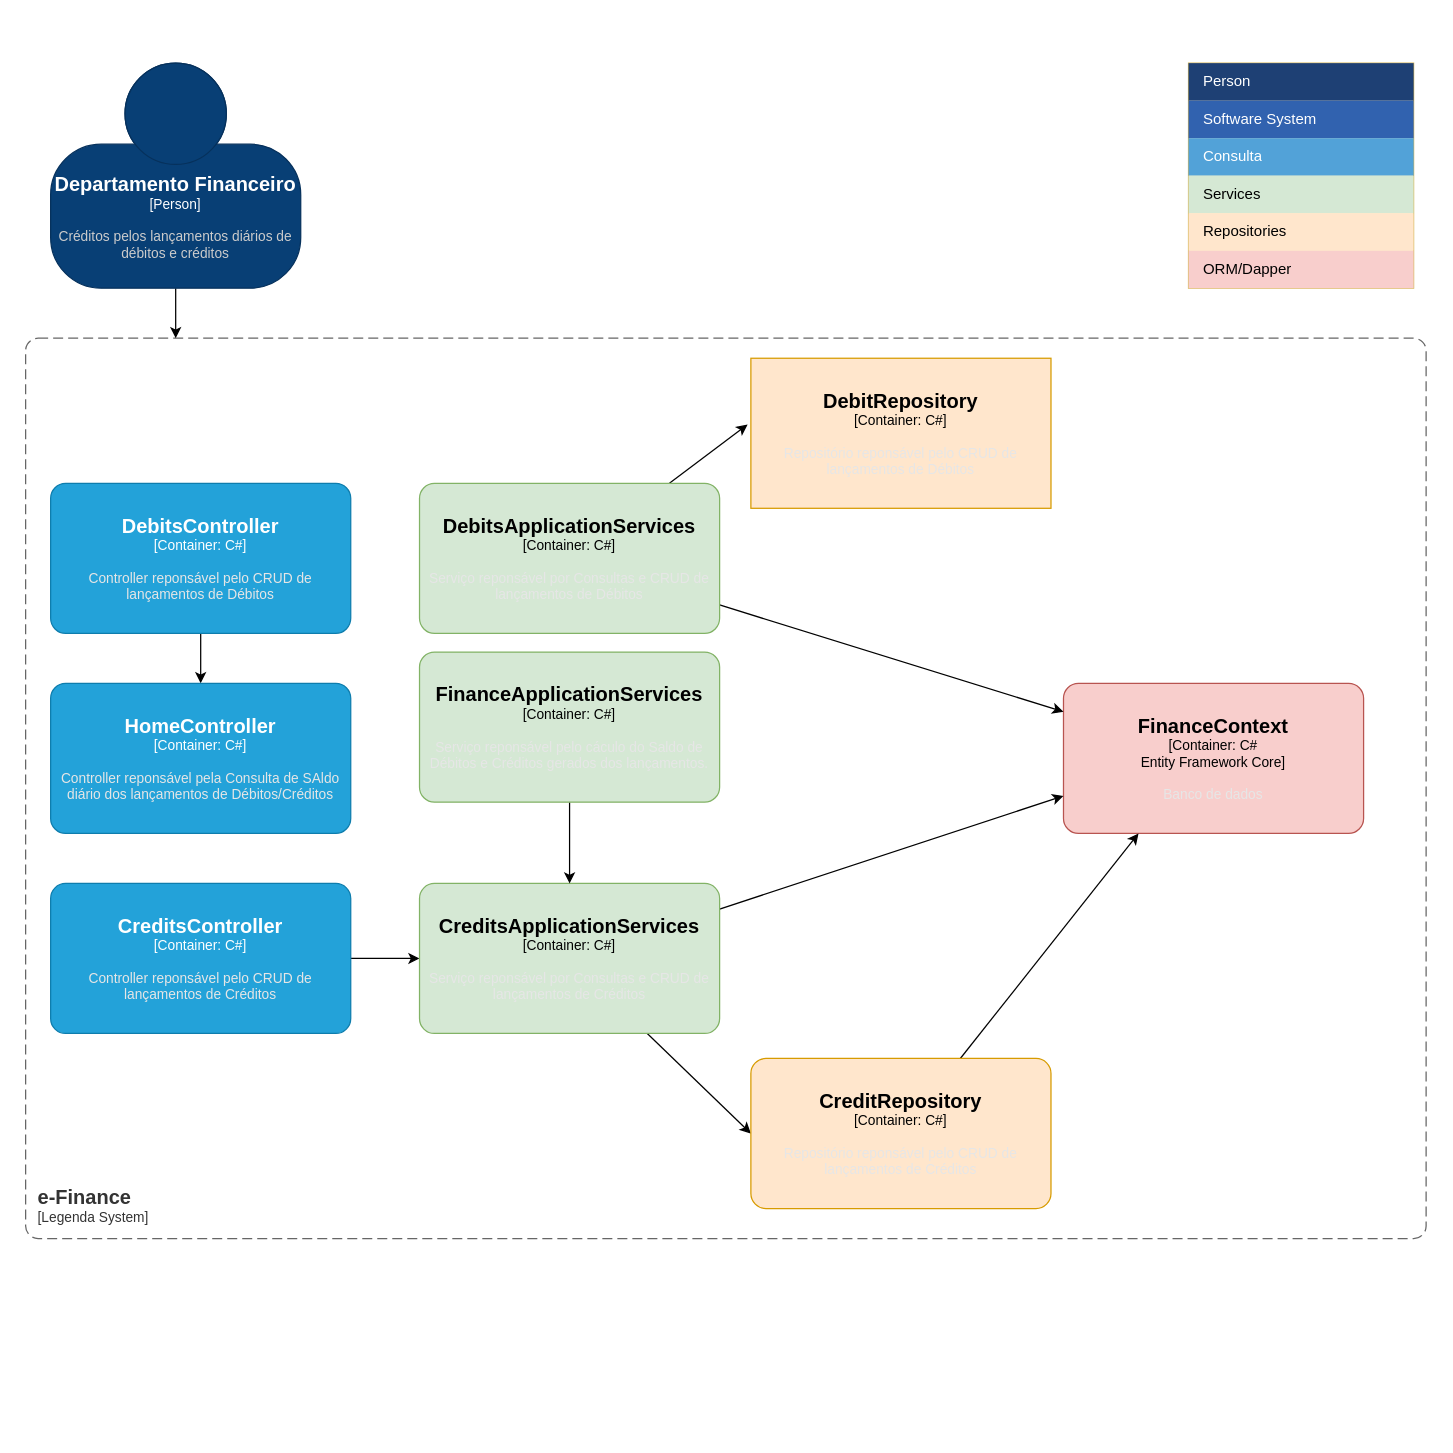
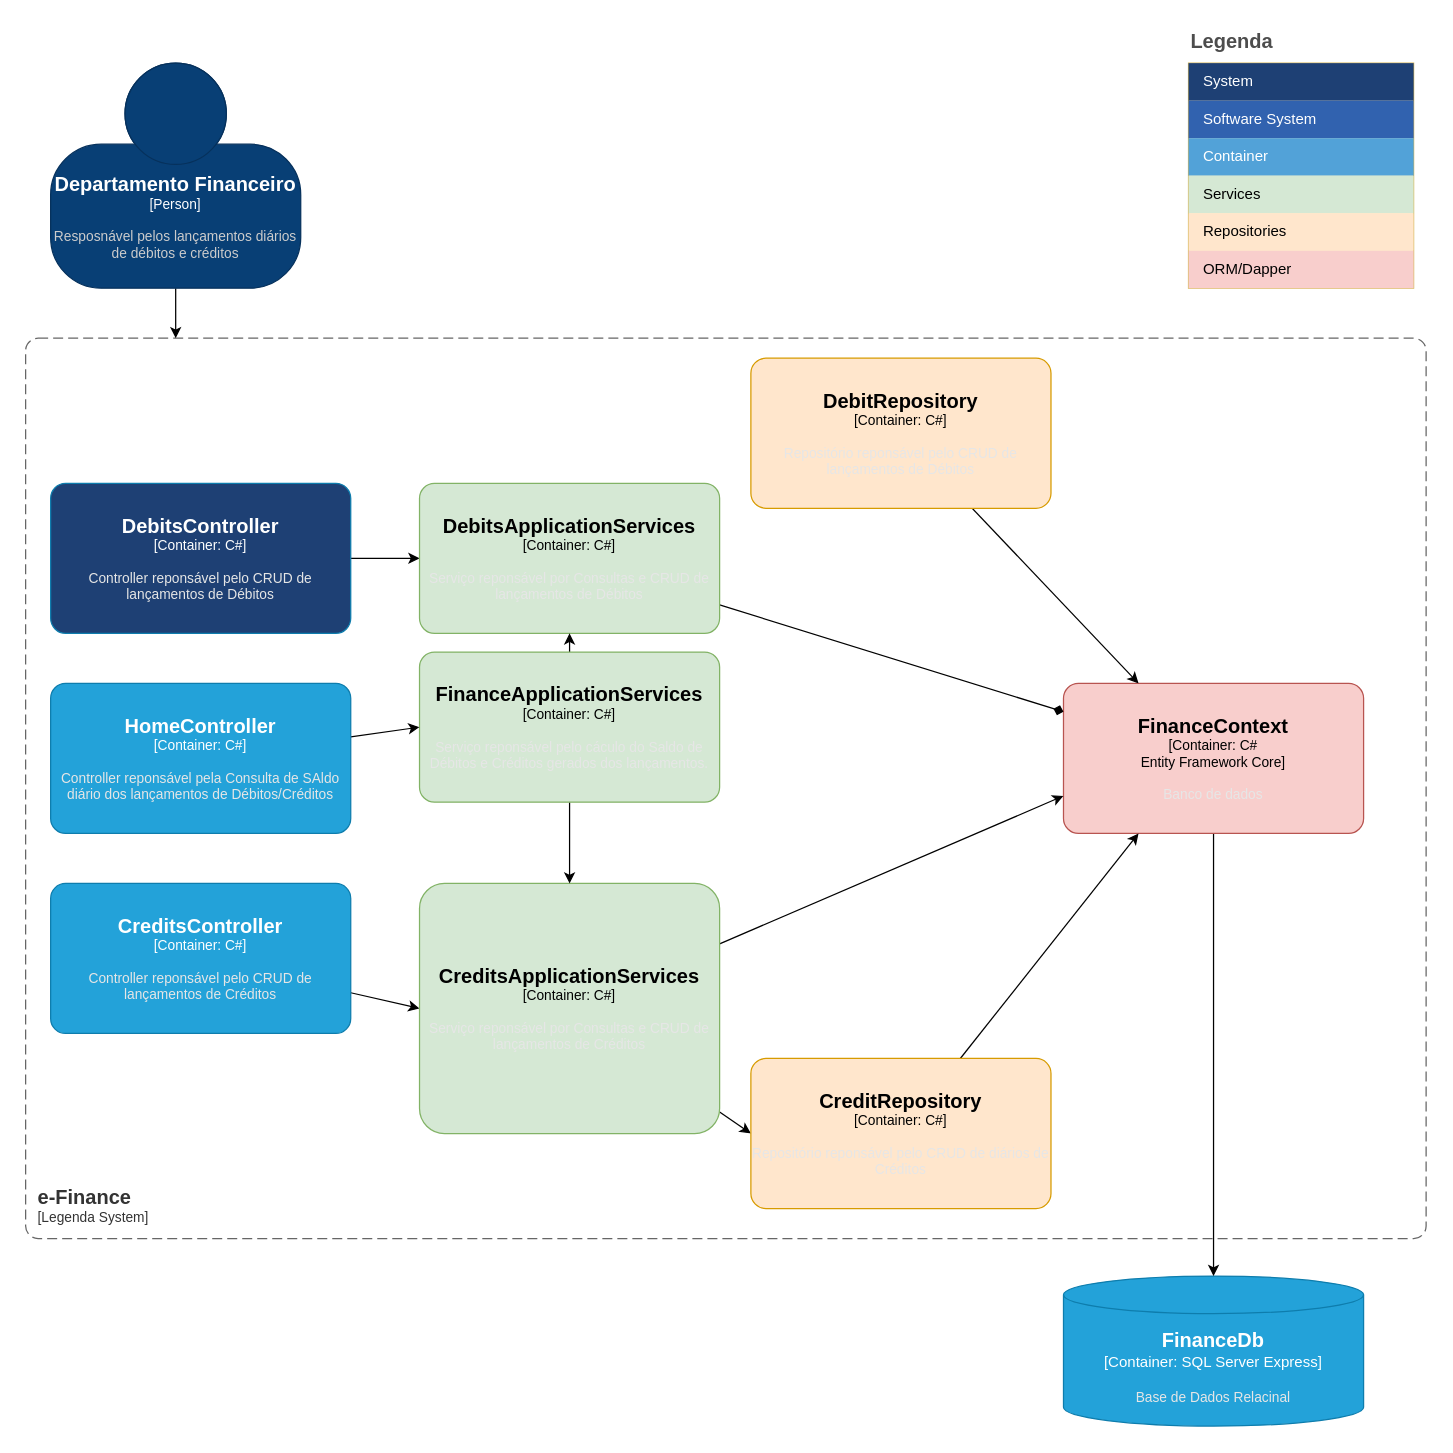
node "Legenda": added
node "Person": label "Person" -> "System"
node "Consulta": label "Consulta" -> "Container"
node "Departamento Financeiro [Person] Créditos pelos lançamentos diários de débitos e créditos": label "Departamento Financeiro [Person] Créditos pelos lançamentos diários de débitos e créditos" -> "Departamento Financeiro [Person] Resposnável pelos lançamentos diários de débitos e créditos"
node "DebitRepository [Container: C#] Repositório reponsável pelo CRUD de lançamentos de Débitos": shape rectangle -> rounded rectangle
edge "DebitsApplicationServices [Container: C#] Serviço reponsável por Consultas e CRUD de lançamentos de Débitos" -> "DebitRepository [Container: C#] Repositório reponsável pelo CRUD de lançamentos de Débitos": removed
node "DebitsController [Container: C#] Controller reponsável pelo CRUD de lançamentos de Débitos": fillcolor #23a2d9 -> #1e4074
edge "DebitRepository [Container: C#] Repositório reponsável pelo CRUD de lançamentos de Débitos" -> "FinanceContext [Container: C# Entity Framework Core] Banco de dados": added
edge "FinanceApplicationServices [Container: C#] Serviço reponsável pelo cáculo do Saldo de Débitos e Créditos gerados dos lançamentos." -> "DebitsApplicationServices [Container: C#] Serviço reponsável por Consultas e CRUD de lançamentos de Débitos": added
edge "DebitsController [Container: C#] Controller reponsável pelo CRUD de lançamentos de Débitos" -> "HomeController [Container: C#] Controller reponsável pela Consulta de SAldo diário dos lançamentos de Débitos/Créditos": now "DebitsController [Container: C#] Controller reponsável pelo CRUD de lançamentos de Débitos" -> "DebitsApplicationServices [Container: C#] Serviço reponsável por Consultas e CRUD de lançamentos de Débitos"
edge "DebitsApplicationServices [Container: C#] Serviço reponsável por Consultas e CRUD de lançamentos de Débitos" -> "FinanceContext [Container: C# Entity Framework Core] Banco de dados": arrowhead classic -> diamond
edge "HomeController [Container: C#] Controller reponsável pela Consulta de SAldo diário dos lançamentos de Débitos/Créditos" -> "FinanceApplicationServices [Container: C#] Serviço reponsável pelo cáculo do Saldo de Débitos e Créditos gerados dos lançamentos.": added
node "CreditsApplicationServices [Container: C#] Serviço reponsável por Consultas e CRUD de lançamentos de Créditos": size 300x150 -> 300x250
edge "FinanceContext [Container: C# Entity Framework Core] Banco de dados" -> "FinanceDb [Container: SQL Server Express] Base de Dados Relacinal": added
node "CreditRepository [Container: C#] Repositório reponsável pelo CRUD de lançamentos de Créditos": label "CreditRepository [Container: C#] Repositório reponsável pelo CRUD de lançamentos de Créditos" -> "CreditRepository [Container: C#] Repositório reponsável pelo CRUD de diários de Créditos"
node "FinanceDb [Container: SQL Server Express] Base de Dados Relacinal": added
